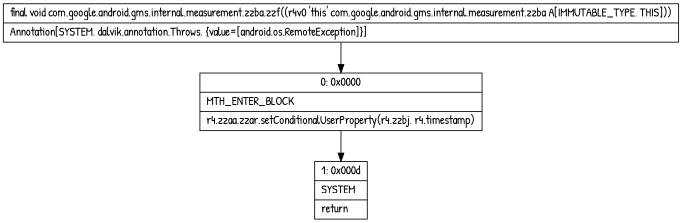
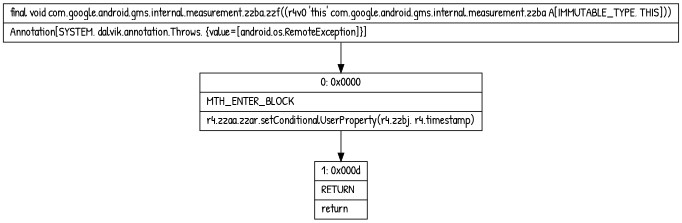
node "1: 0x000d": text "SYSTEM" -> "RETURN"
